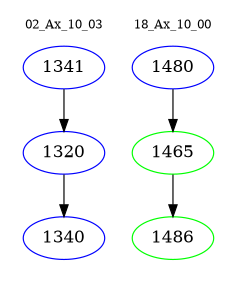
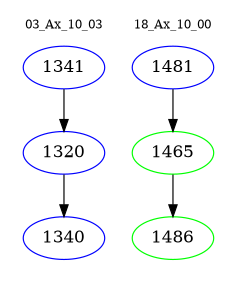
cluster "02_Ax_10_03": label "02_Ax_10_03" -> "03_Ax_10_03"
node "1480": label "1480" -> "1481"
